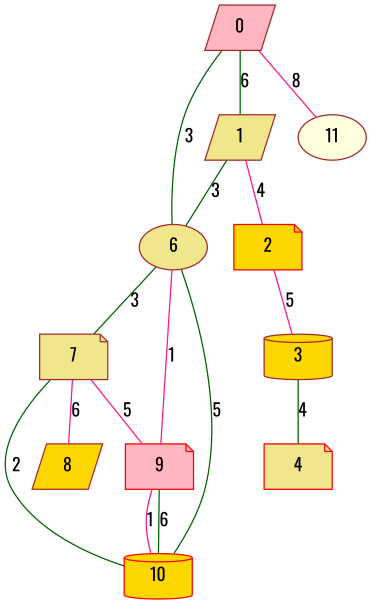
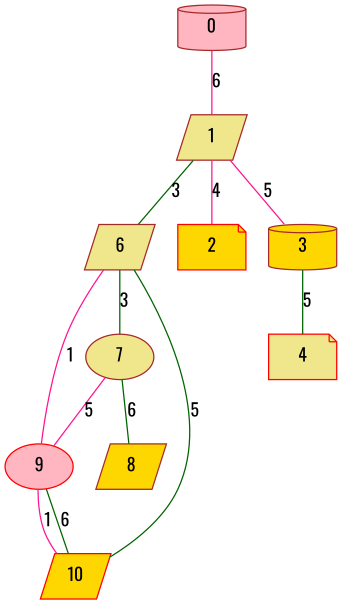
node "0": shape parallelogram -> cylinder
edge "0" -- "1": color darkgreen -> deeppink
edge "0" -- "6": removed, label "3"
node "11": removed
node "6": shape ellipse -> parallelogram
edge "2" -- "3": now "1" -- "3"
node "7": shape note -> ellipse
edge "7" -- "8": color deeppink -> darkgreen
edge "3" -- "4": label "4" -> "5"
node "9": shape note -> ellipse
edge "7" -- "10": removed, label "2"
node "10": shape cylinder -> parallelogram
